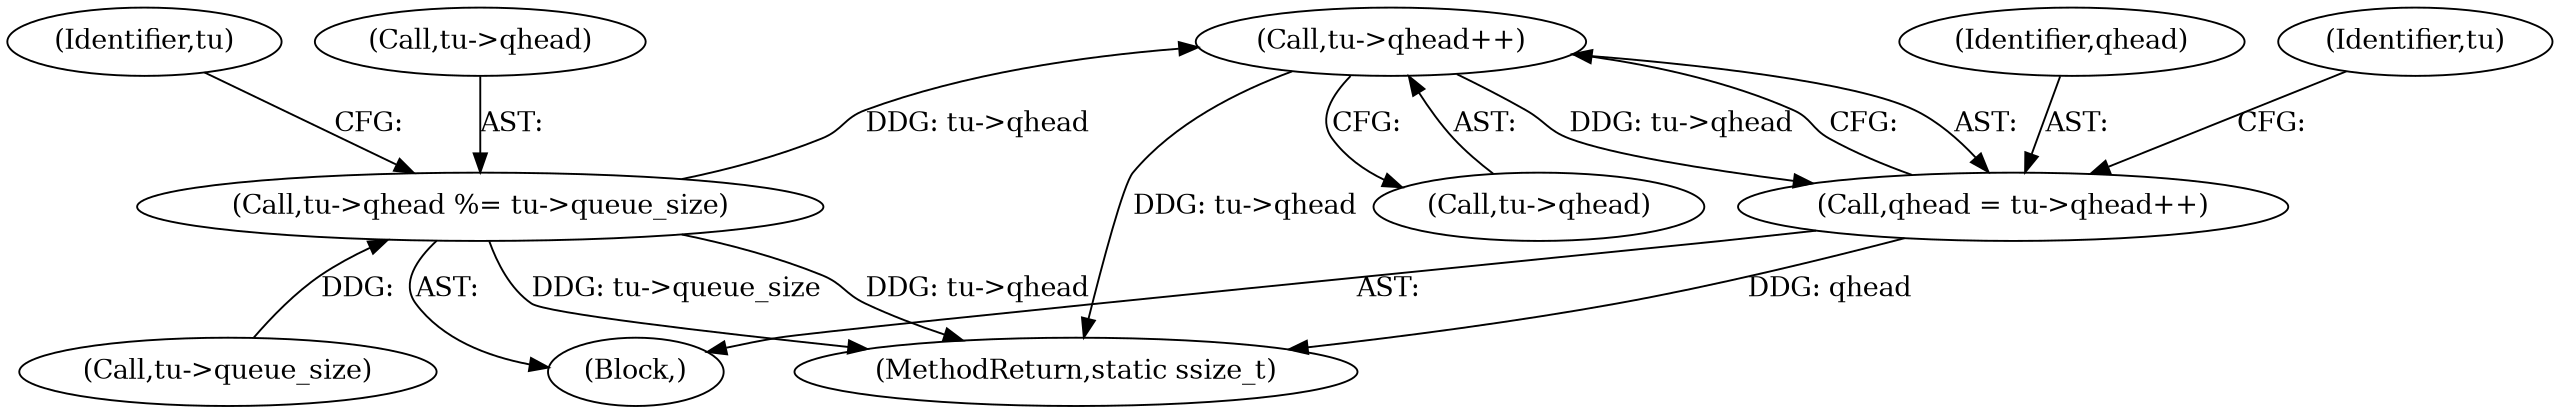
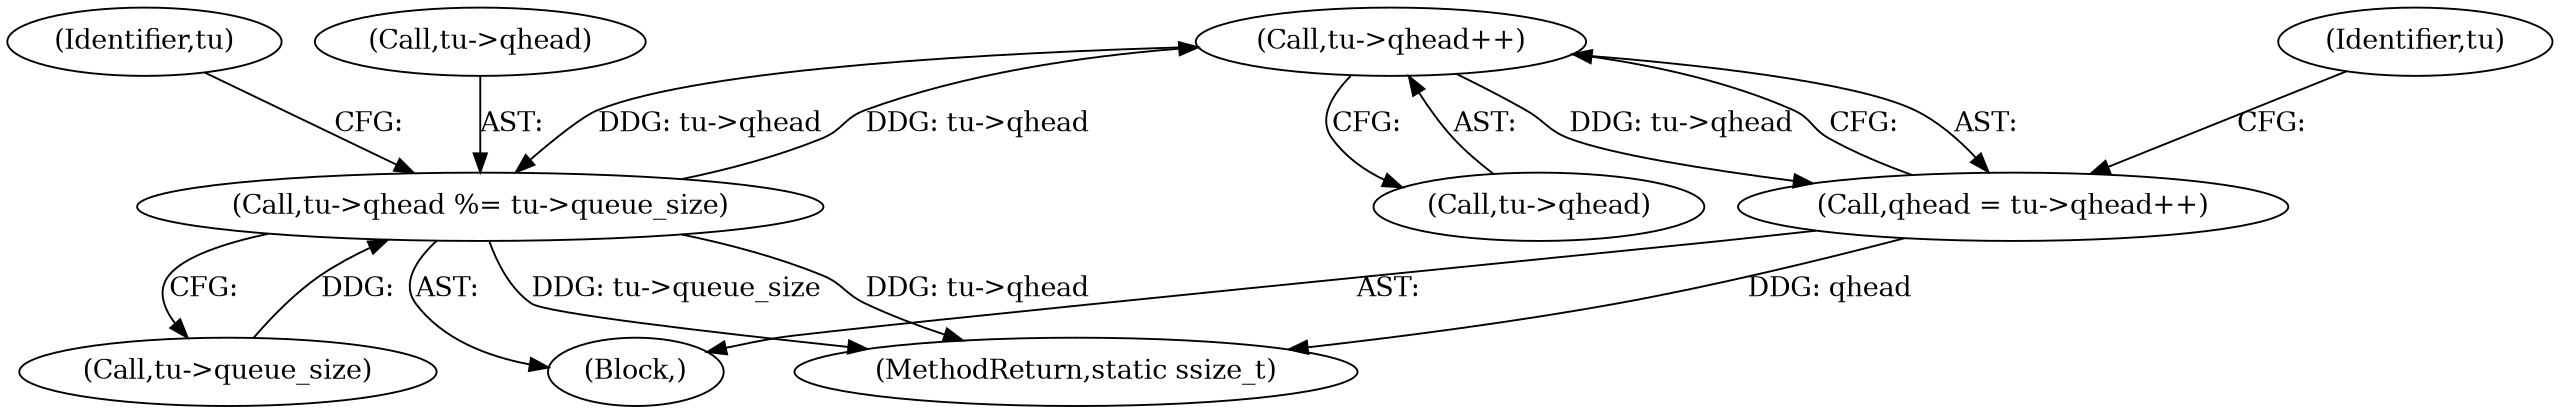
node "(Identifier,qhead)": removed
edge "(Call,tu->qhead++)" -> "(MethodReturn,static ssize_t)": now "(Call,tu->qhead++)" -> "(Call,tu->qhead %= tu->queue_size)"
edge "(Call,tu->qhead %= tu->queue_size)" -> "(Call,tu->queue_size)": added, label "CFG:"
